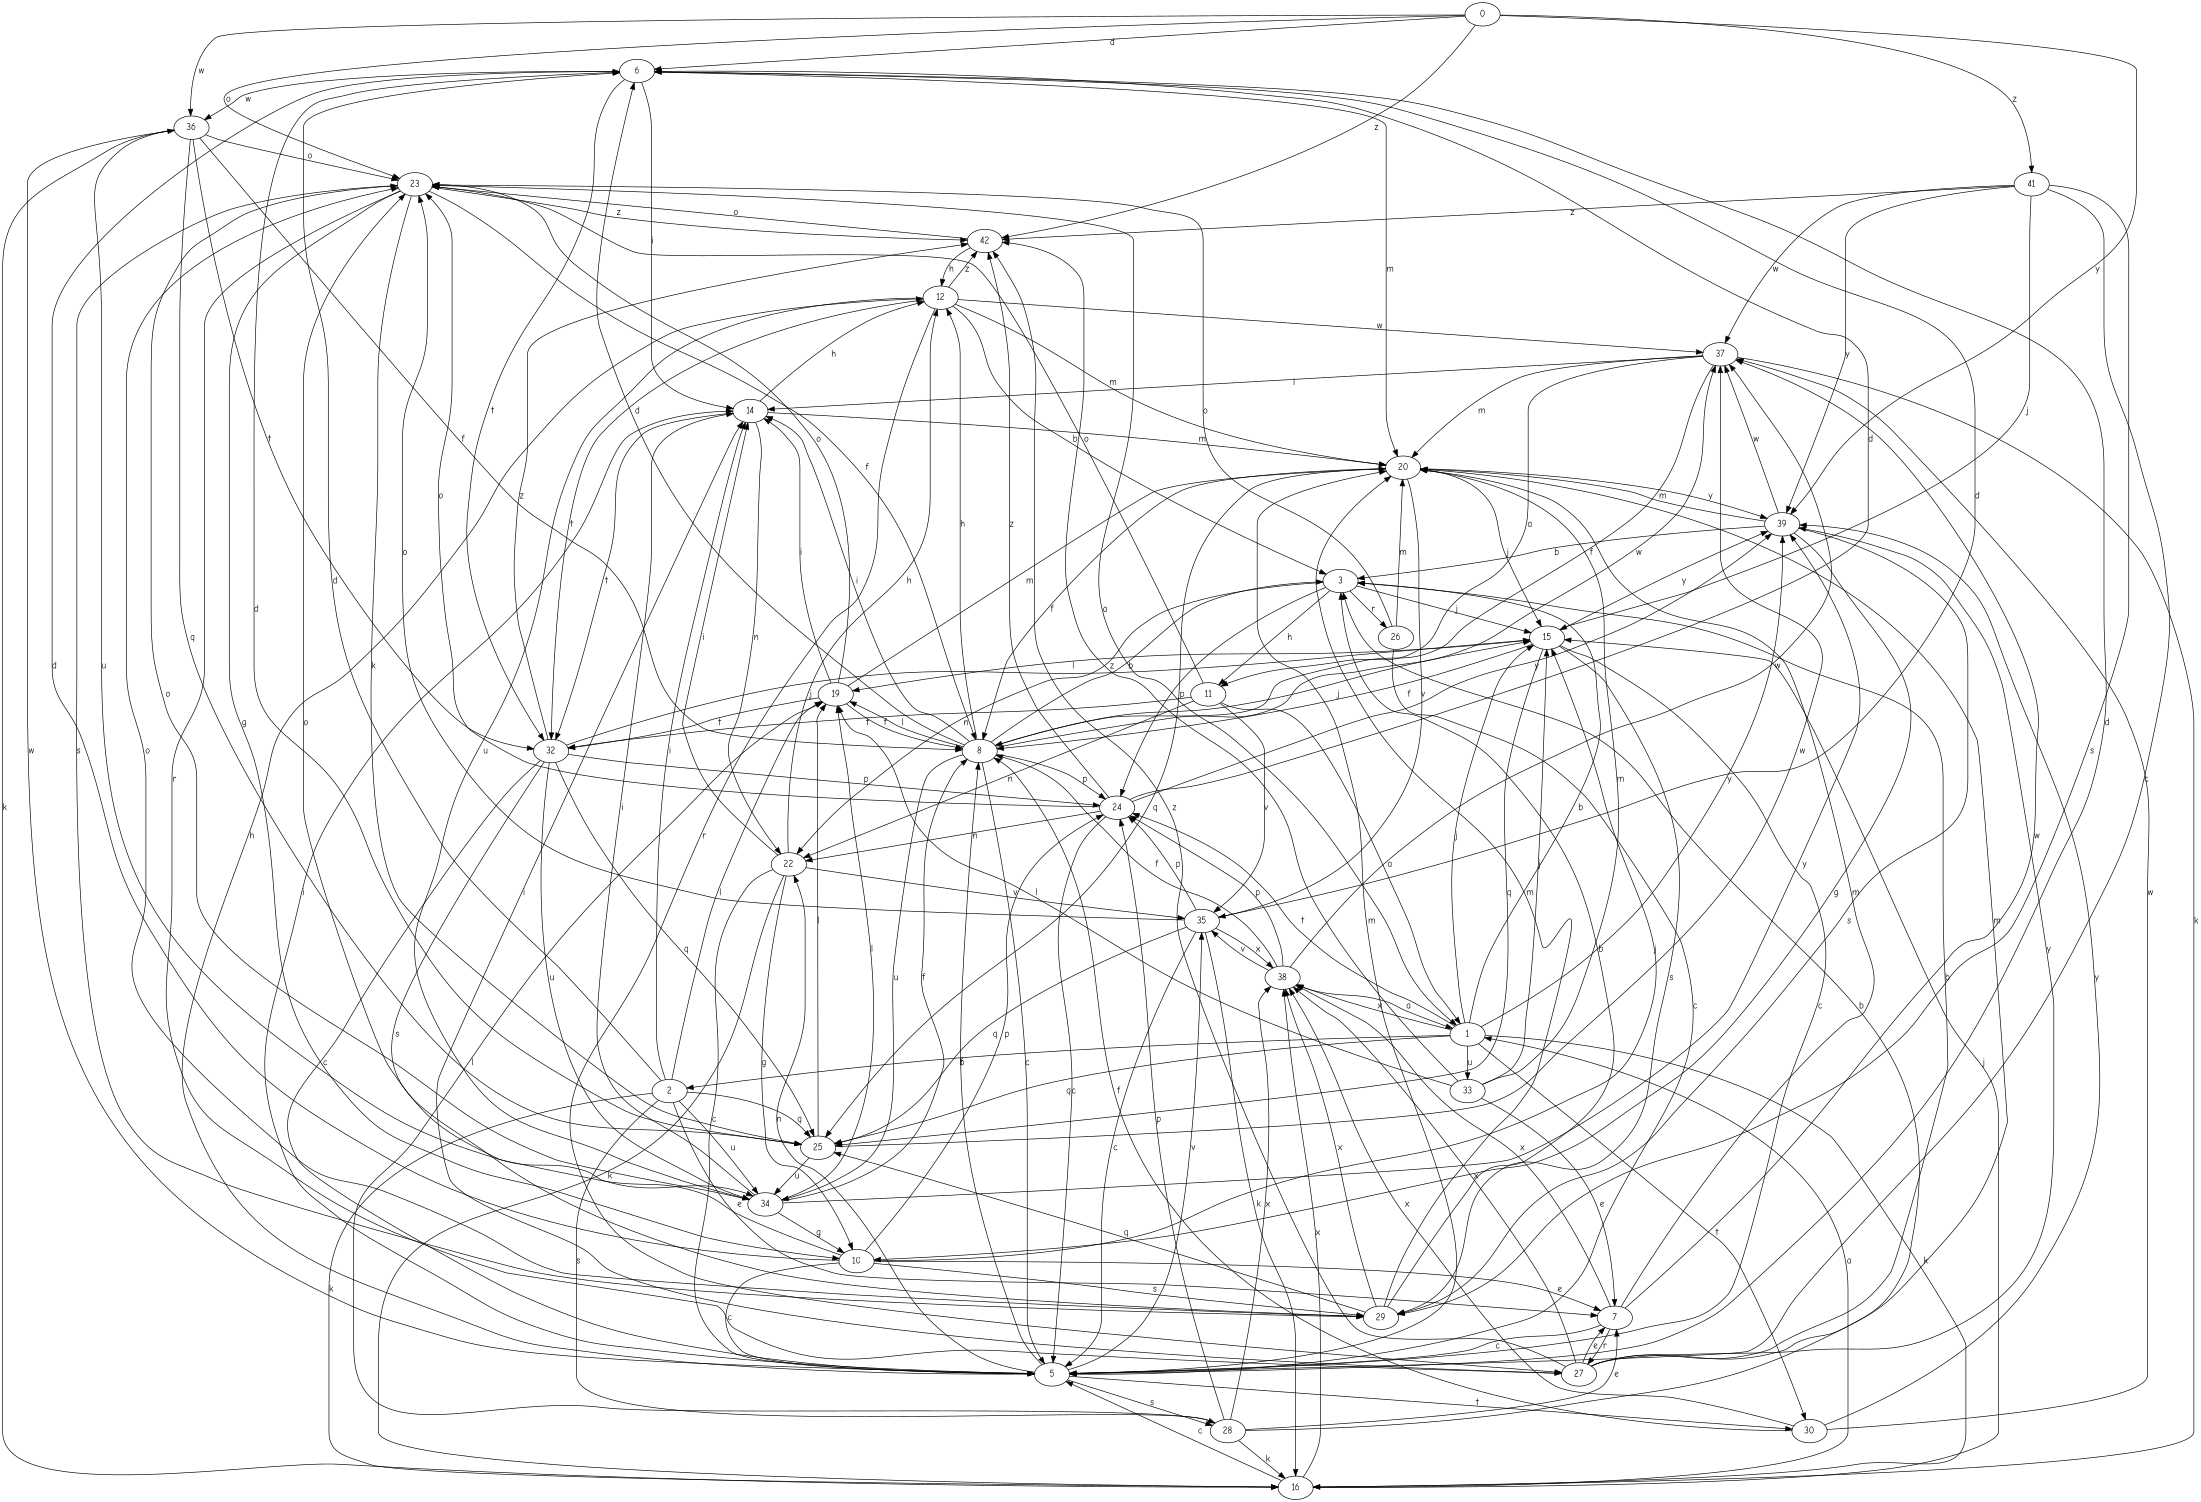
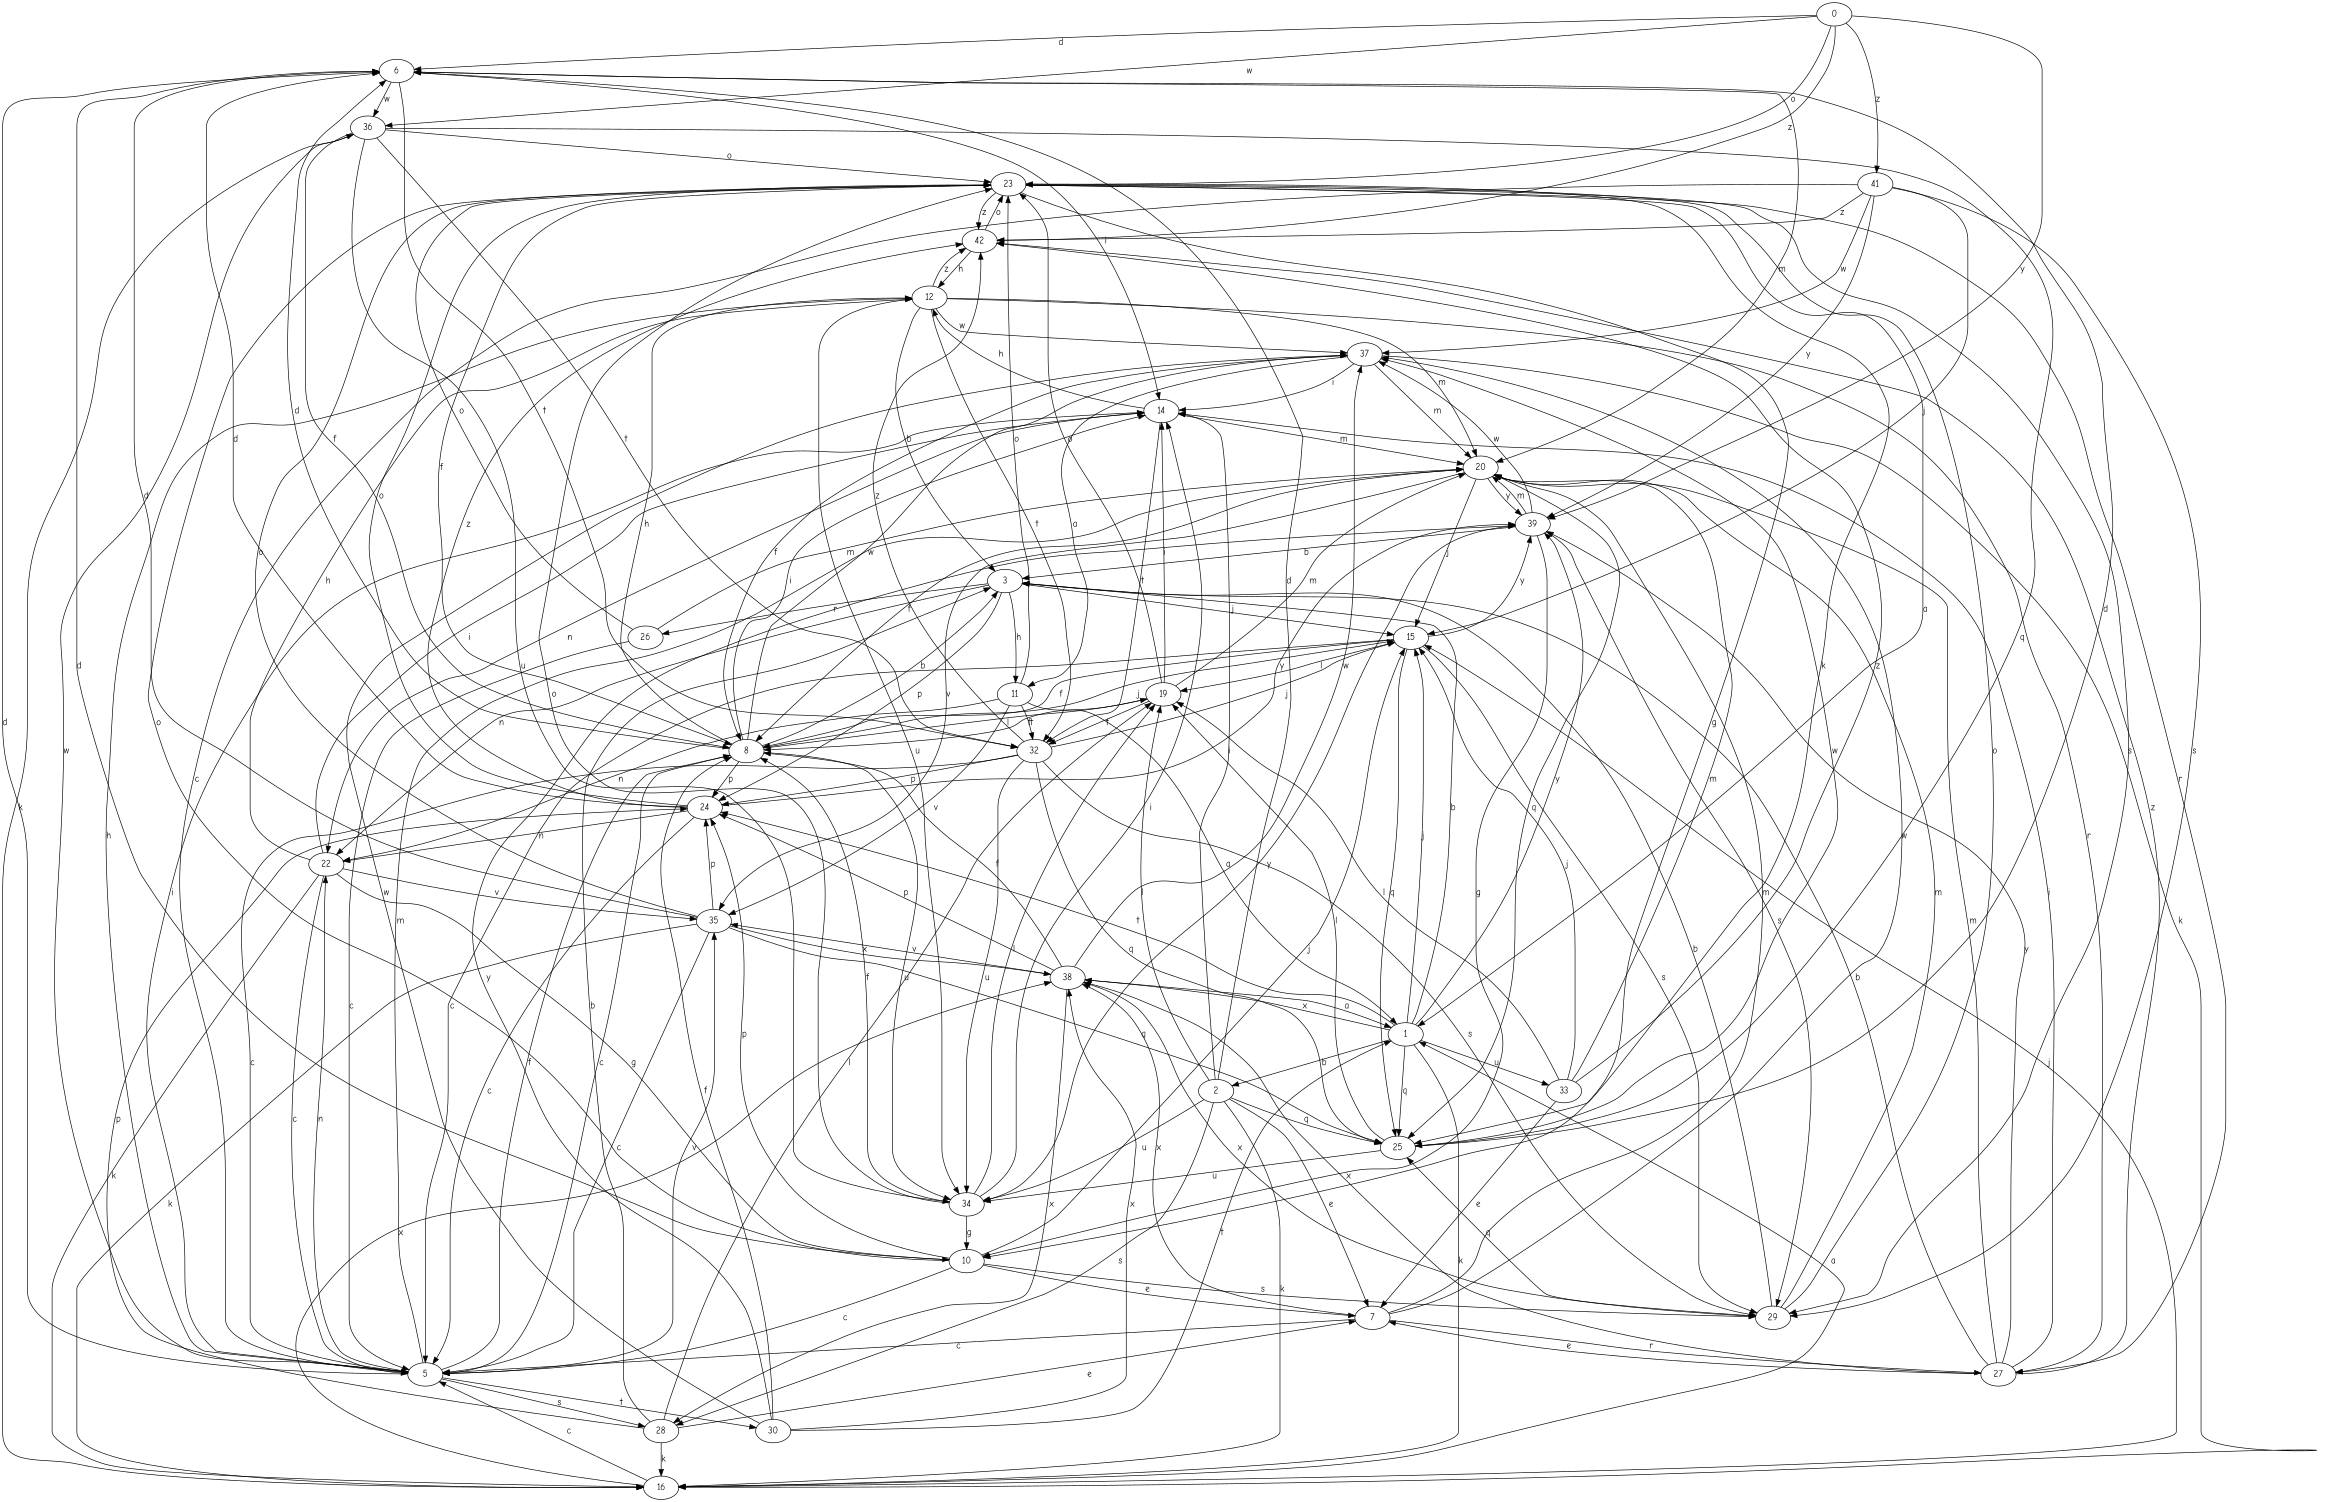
edge "1" -> "30": reversed
edge "28" -> "38": reversed
